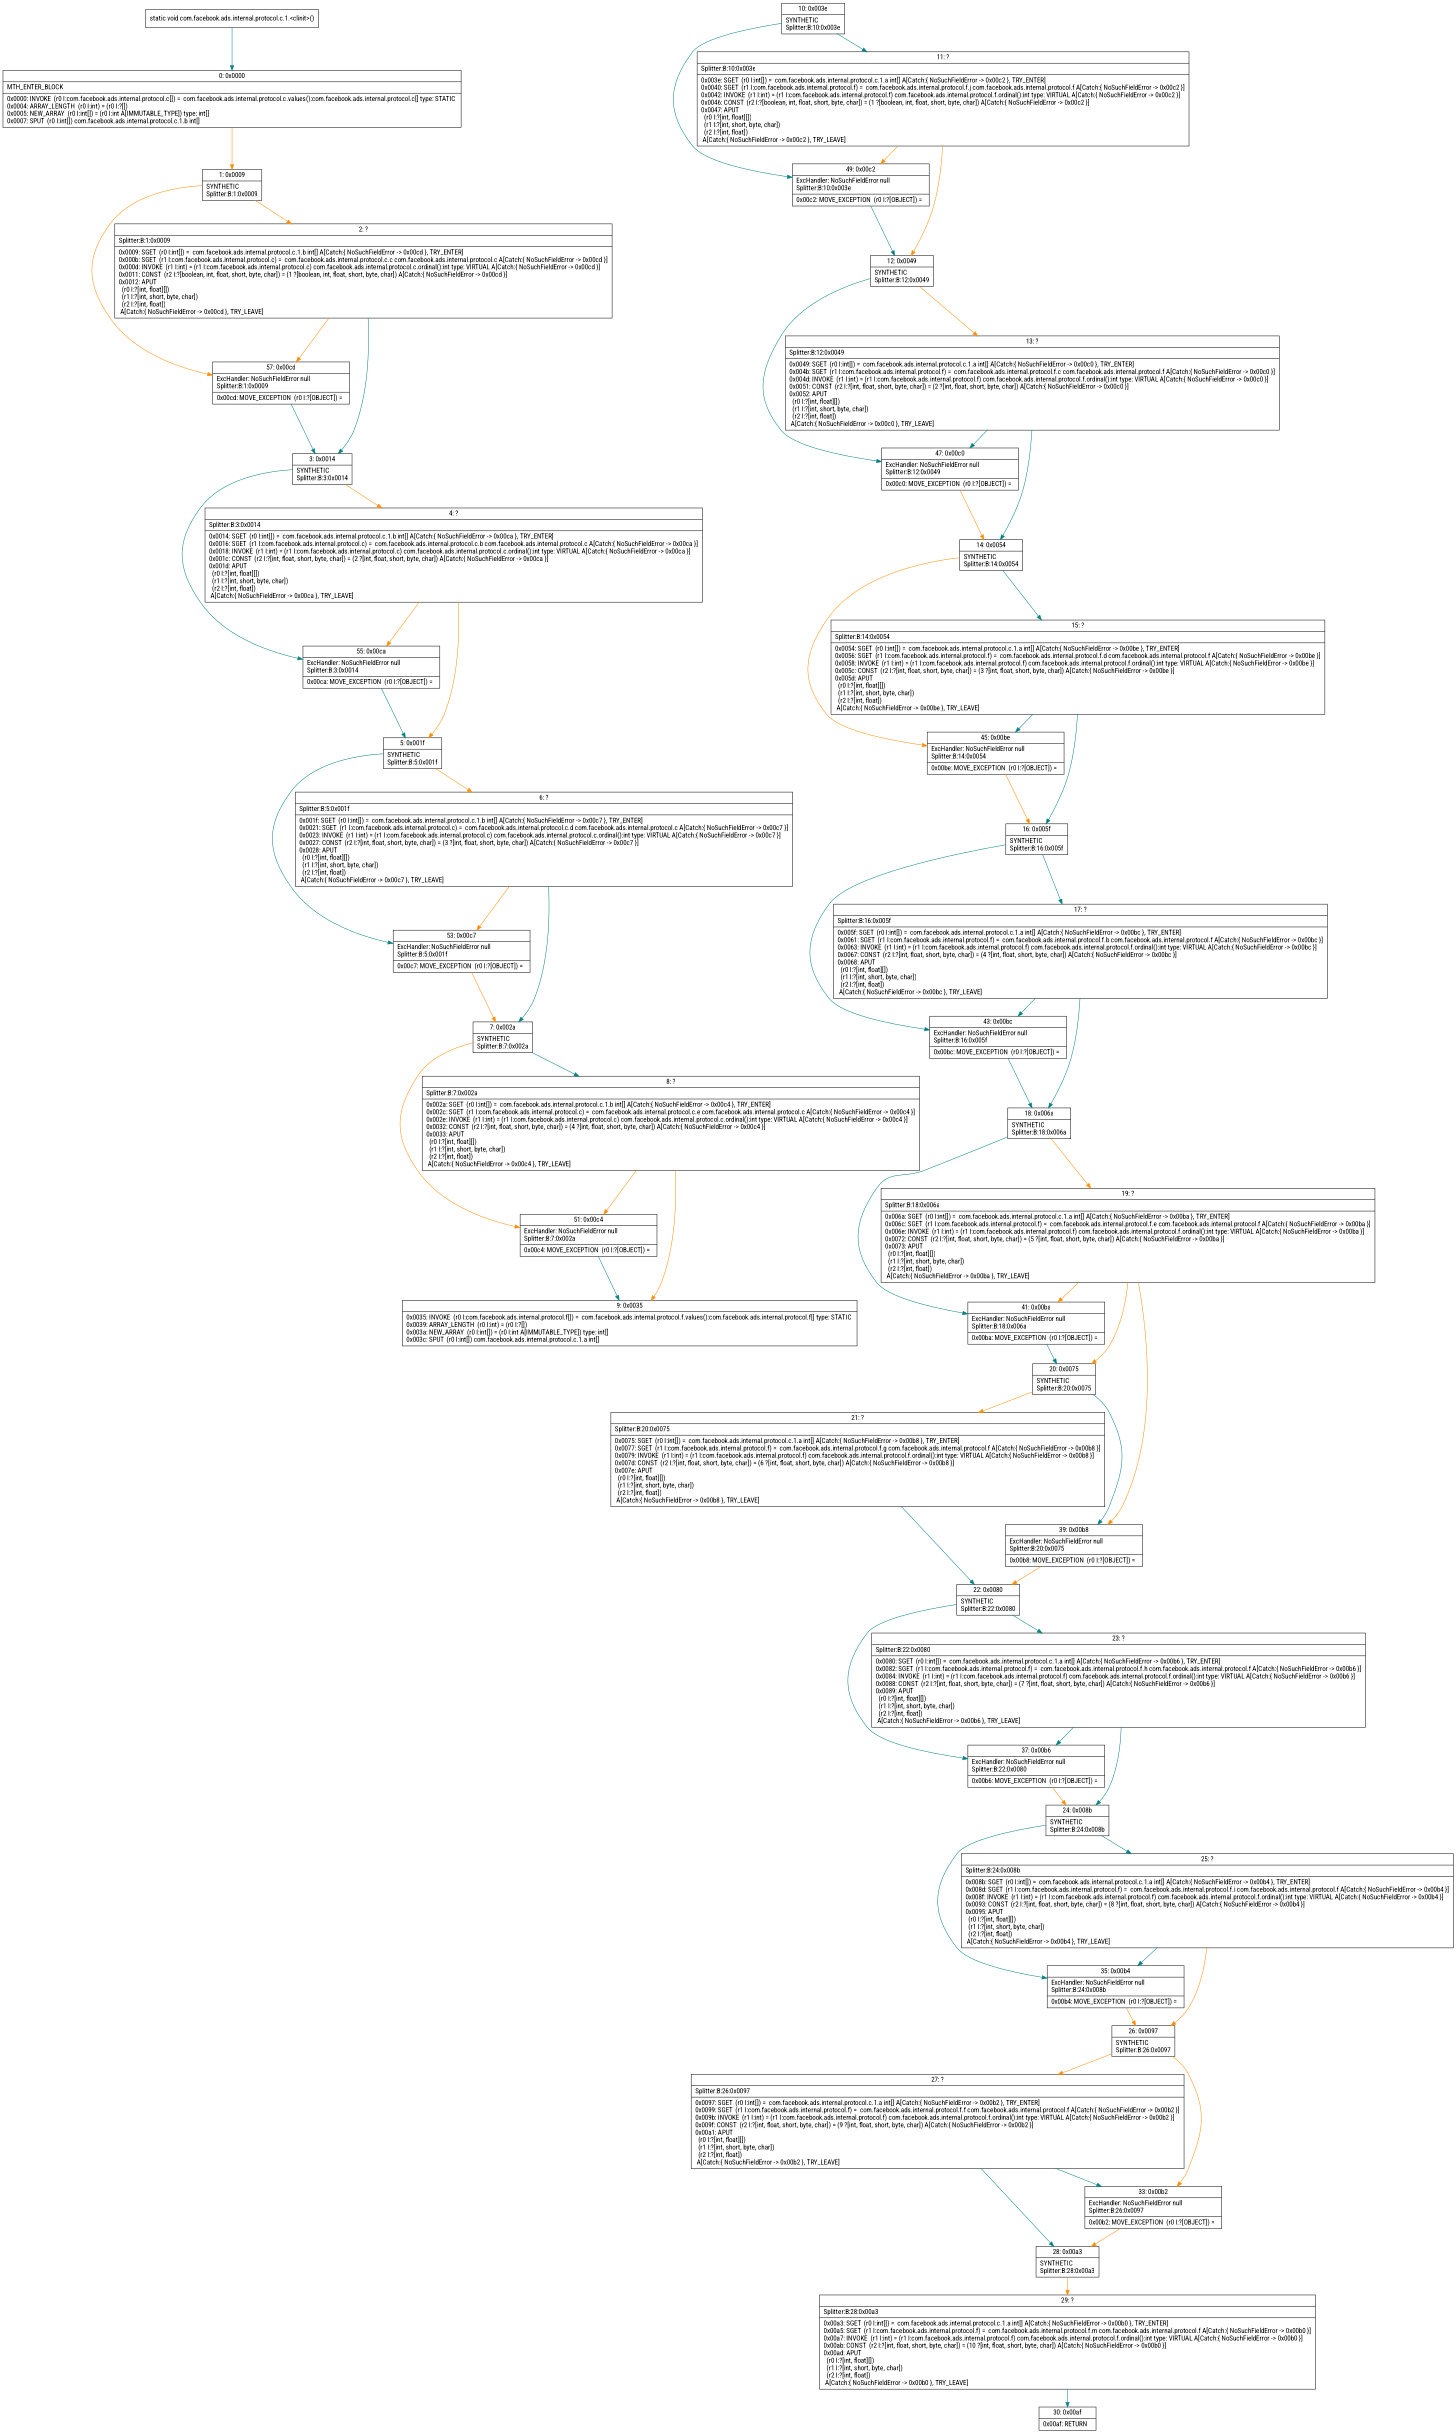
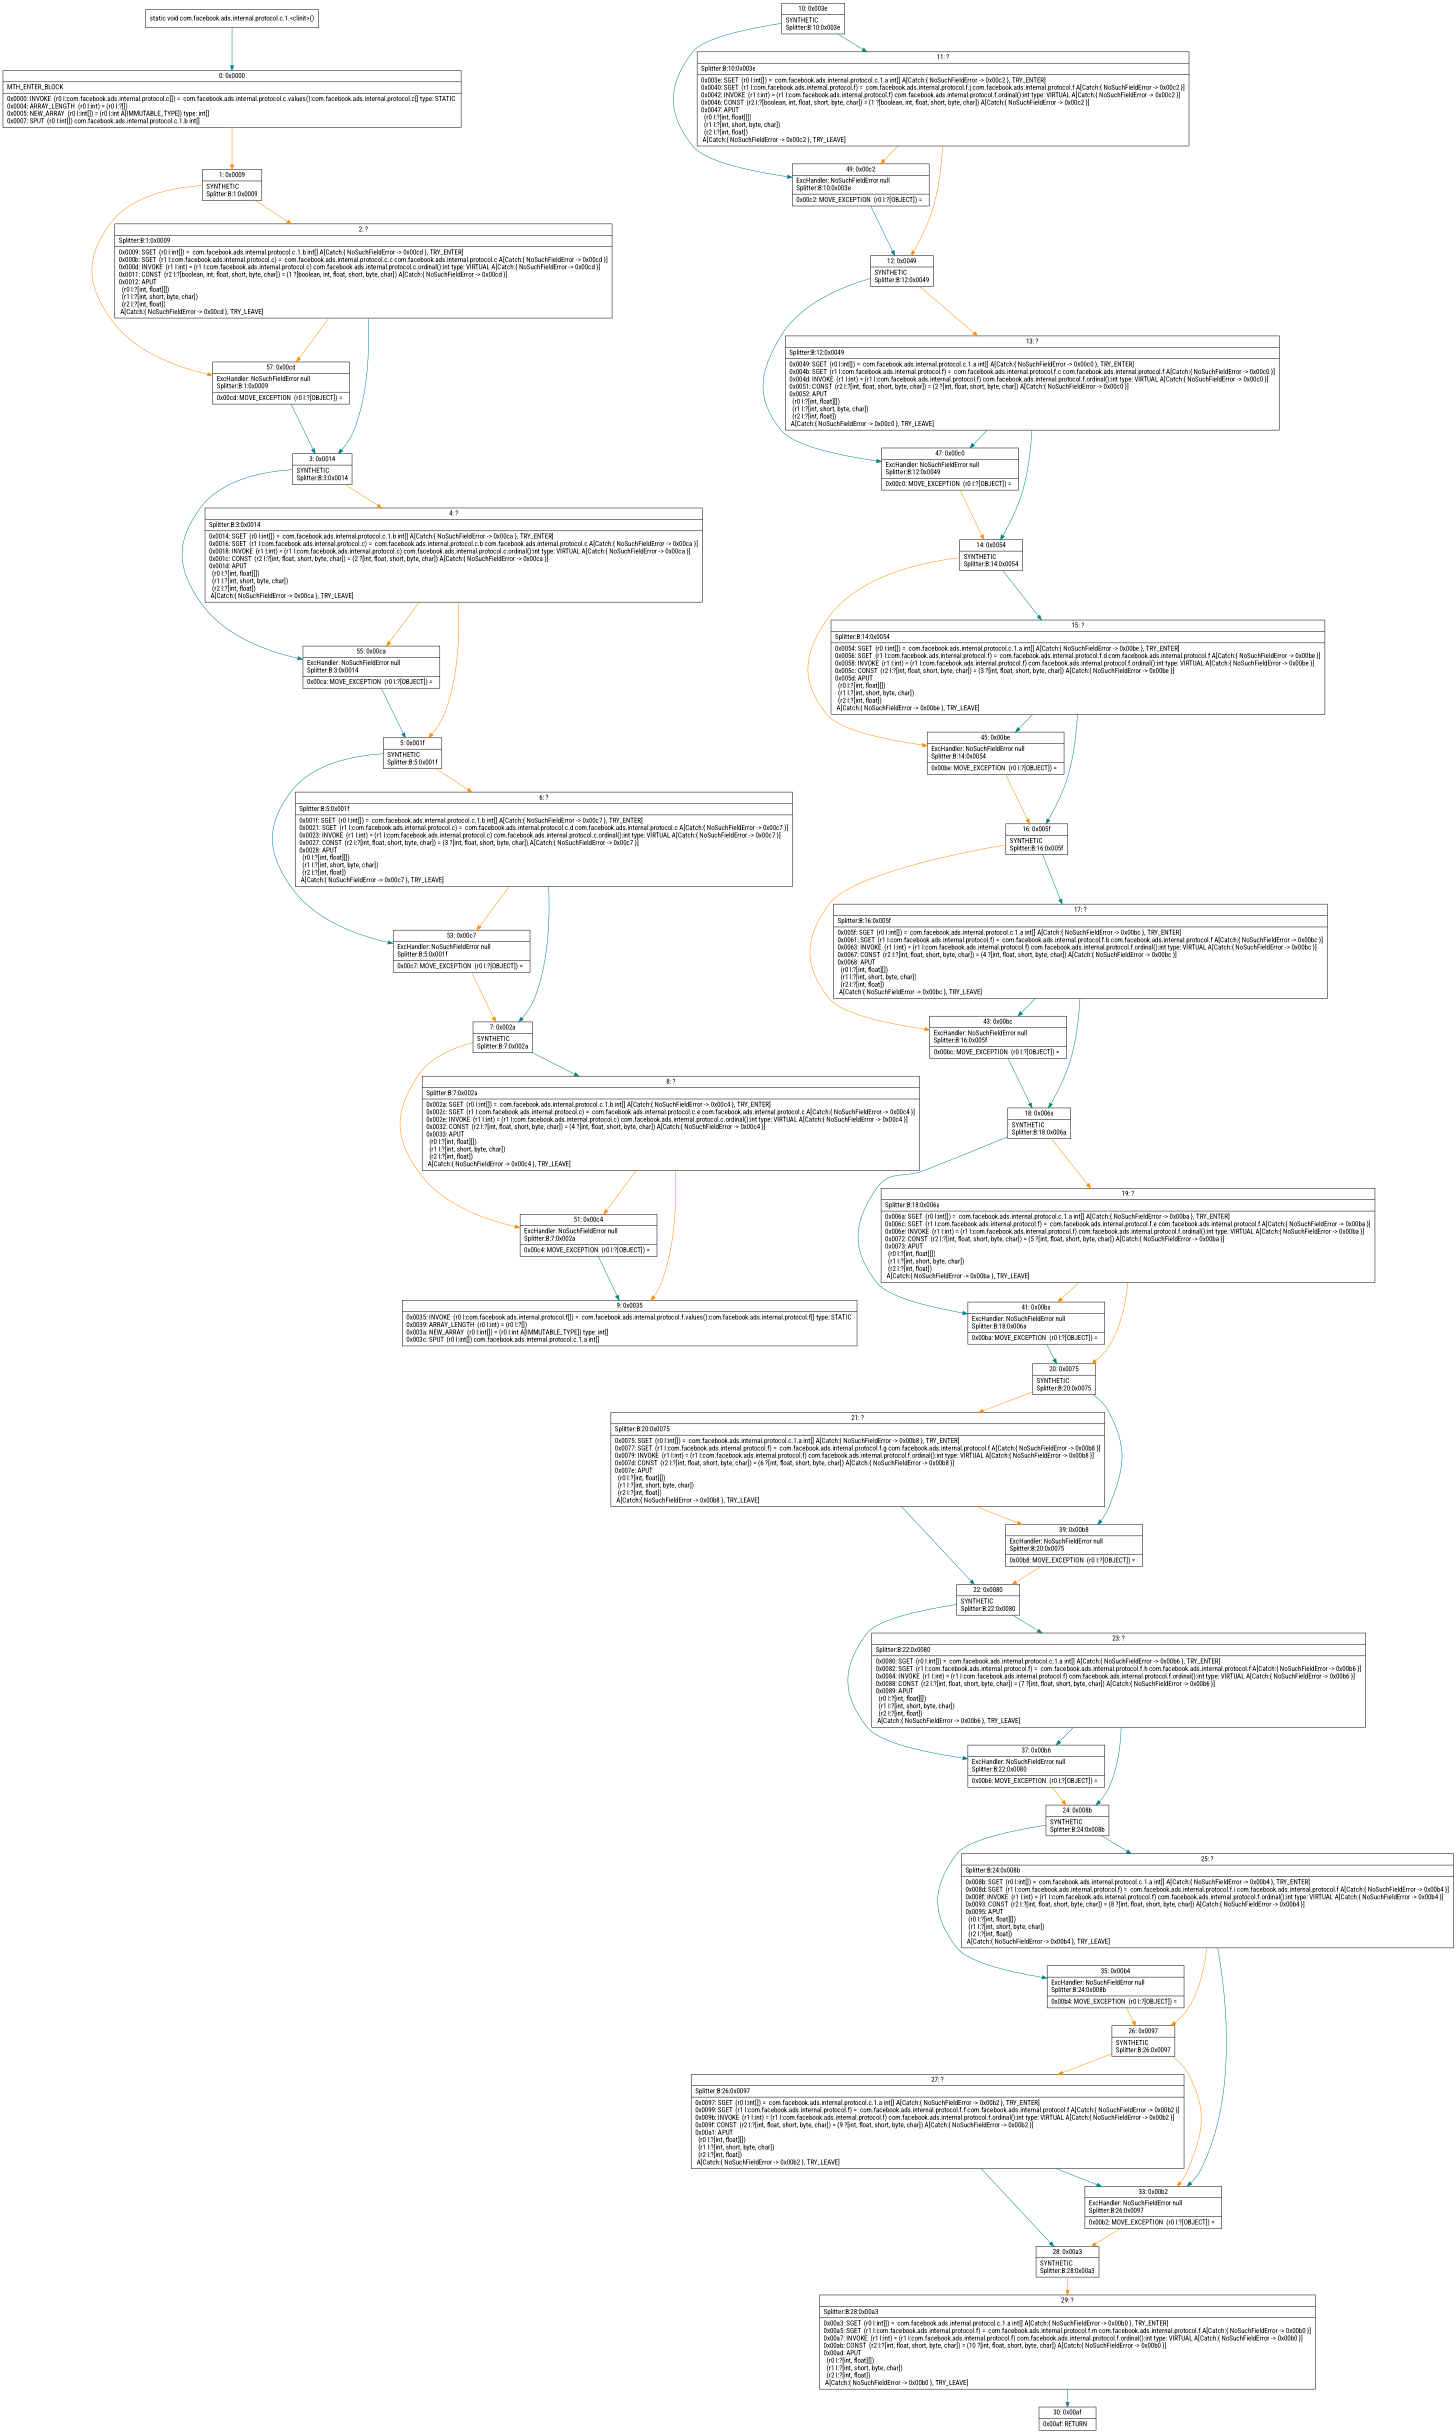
edge "16: 0x005f" -> "43: 0x00bc": color teal -> darkorange
edge "19: ?" -> "39: 0x00b8": now "21: ?" -> "39: 0x00b8"
edge "25: ?" -> "35: 0x00b4": now "25: ?" -> "33: 0x00b2"
